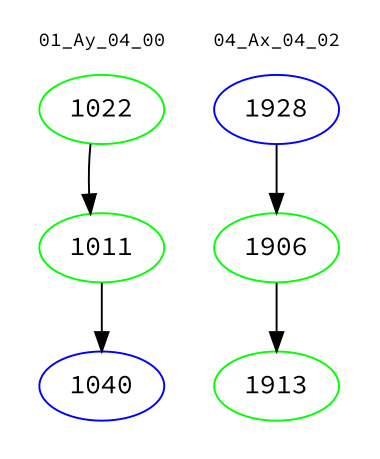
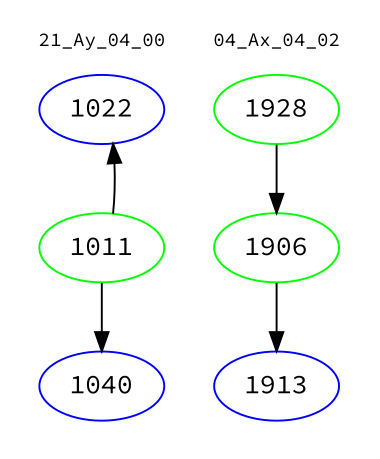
cluster "01_Ay_04_00": label "01_Ay_04_00" -> "21_Ay_04_00"
node "1022": color green -> blue
node "1928": color blue -> green
edge "1022" -> "1011": reversed
node "1913": color green -> blue
